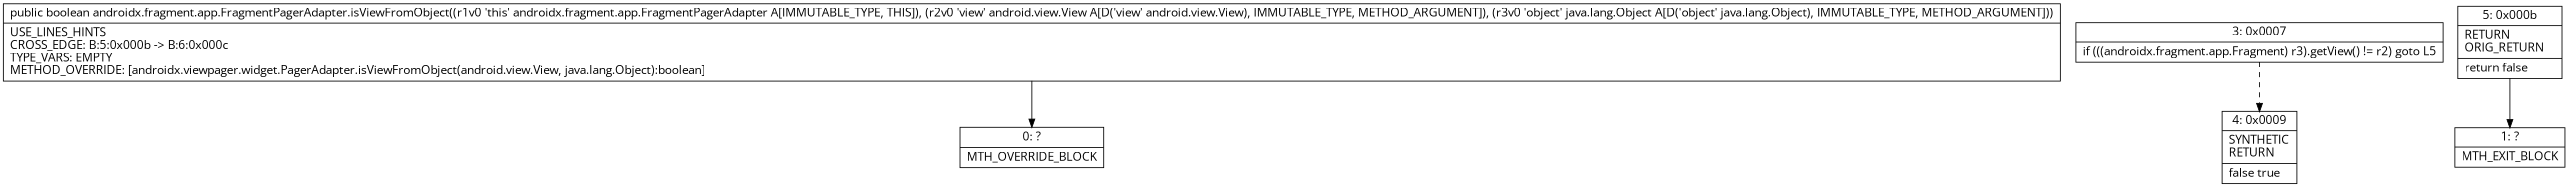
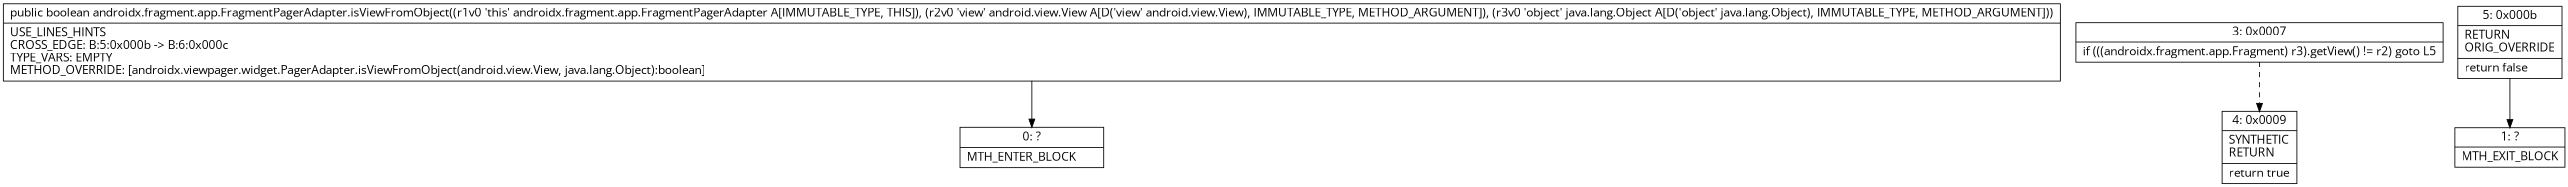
node "5: 0x000b": text "ORIG_RETURN" -> "ORIG_OVERRIDE"
node "0: ?": text "MTH_OVERRIDE_BLOCK" -> "MTH_ENTER_BLOCK"
node "4: 0x0009": text "false true" -> "return true"
